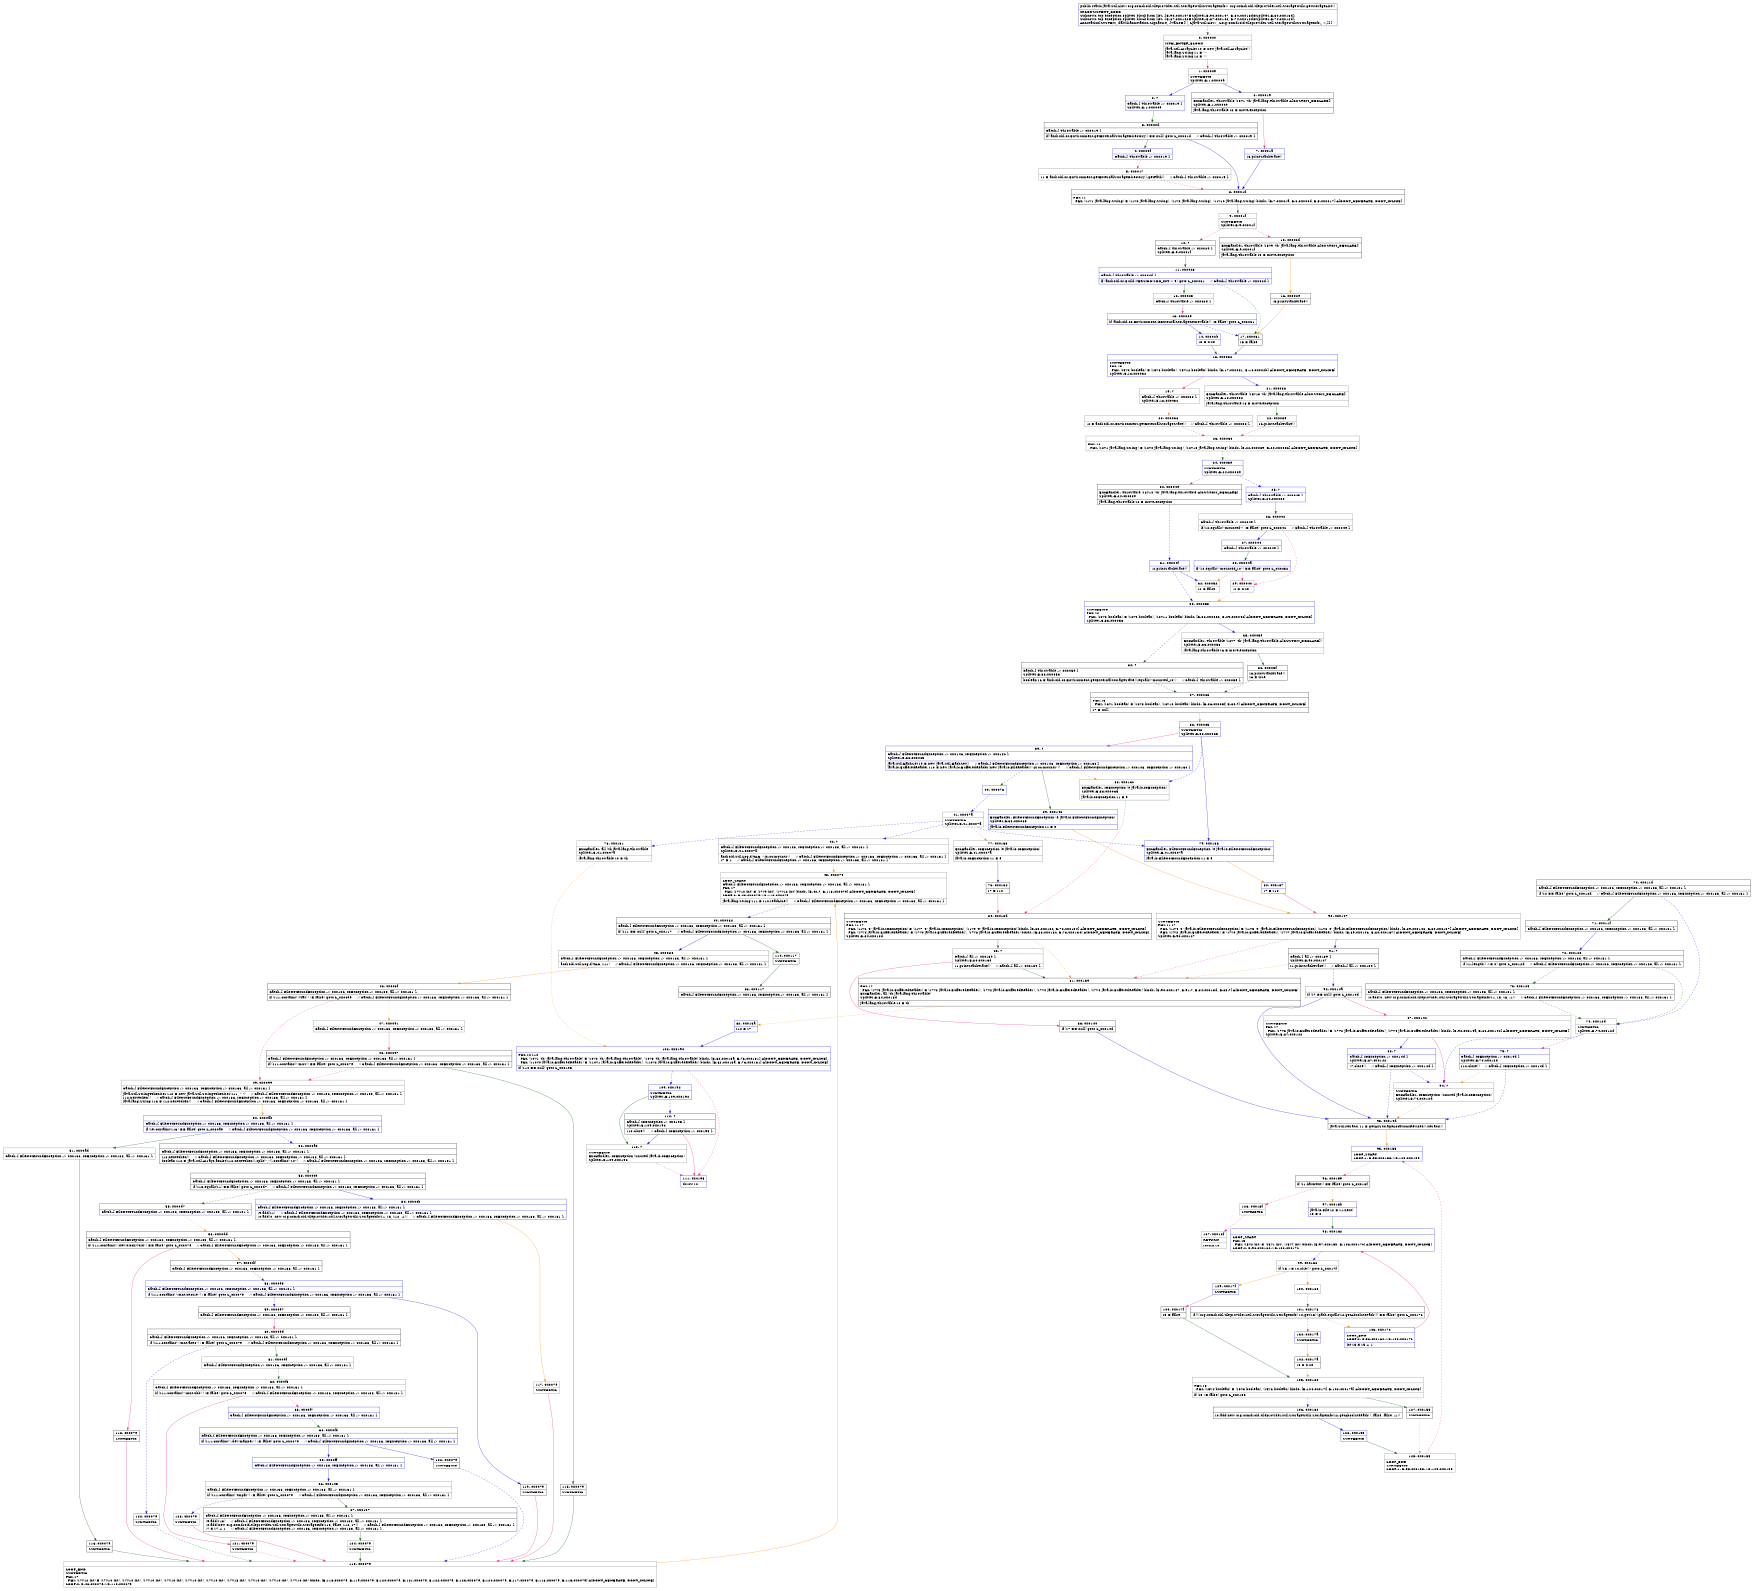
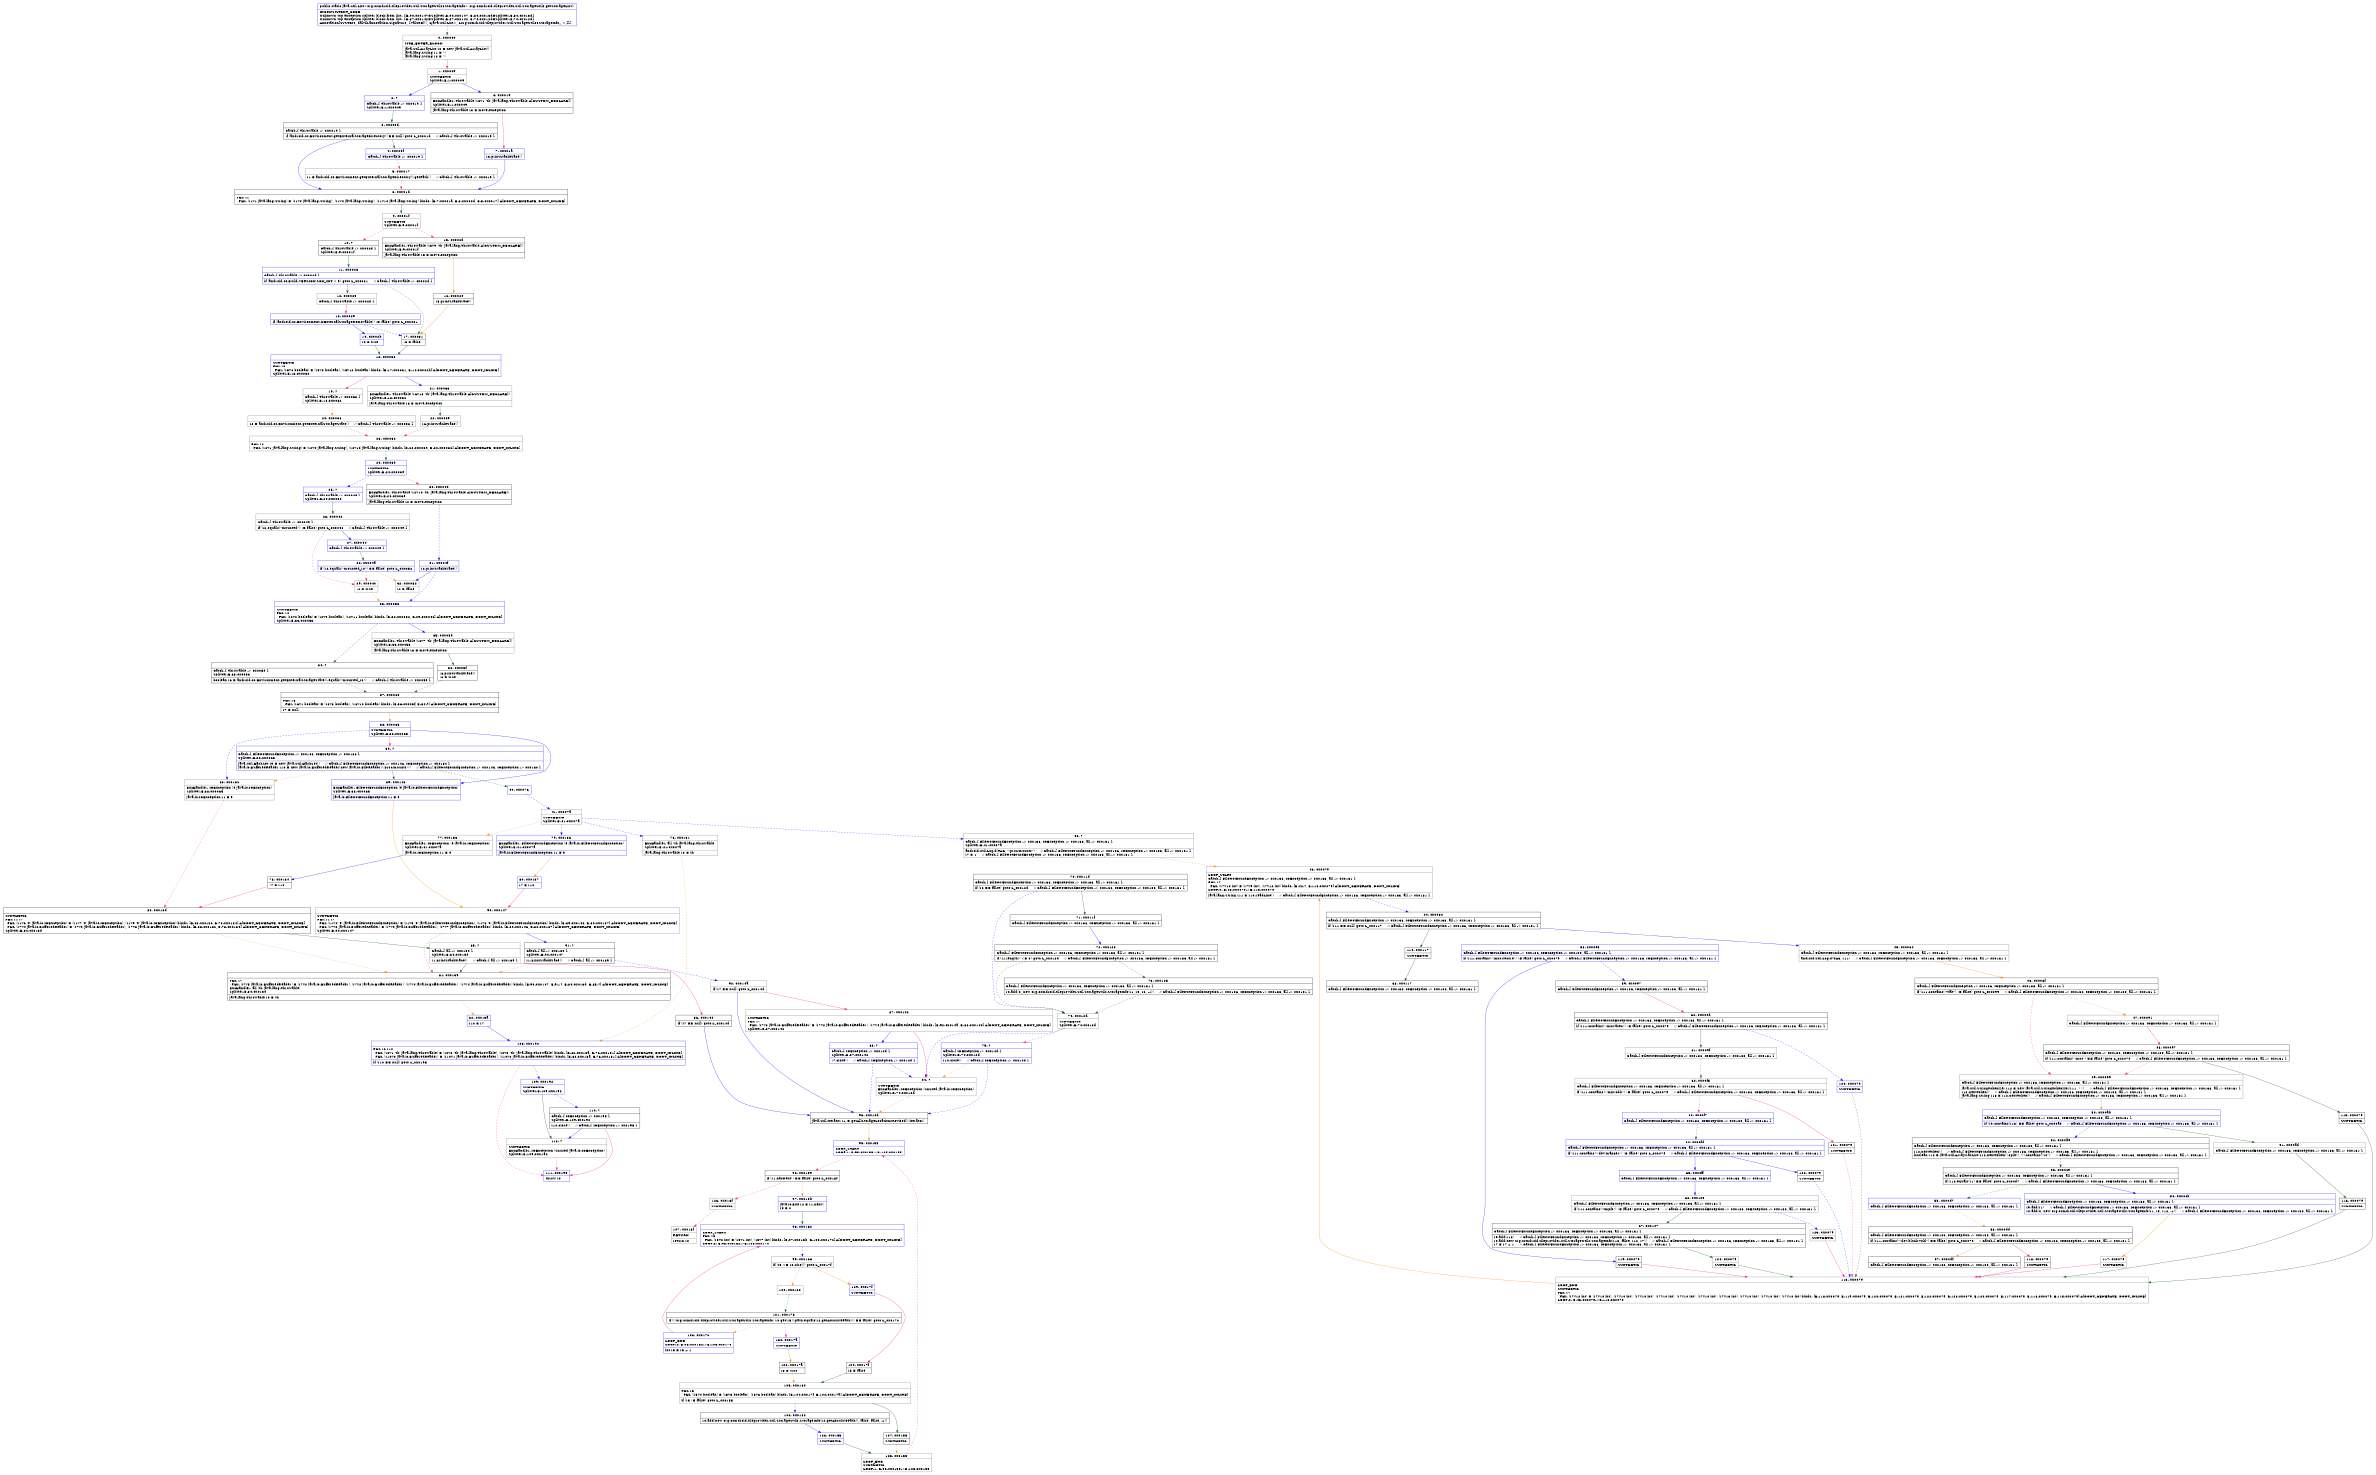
edge "38: 0x0065" -> "79: 0x0136": now "38: 0x0065" -> "89: 0x0146"
edge "57: 0x00df" -> "58: 0x00e5": removed
